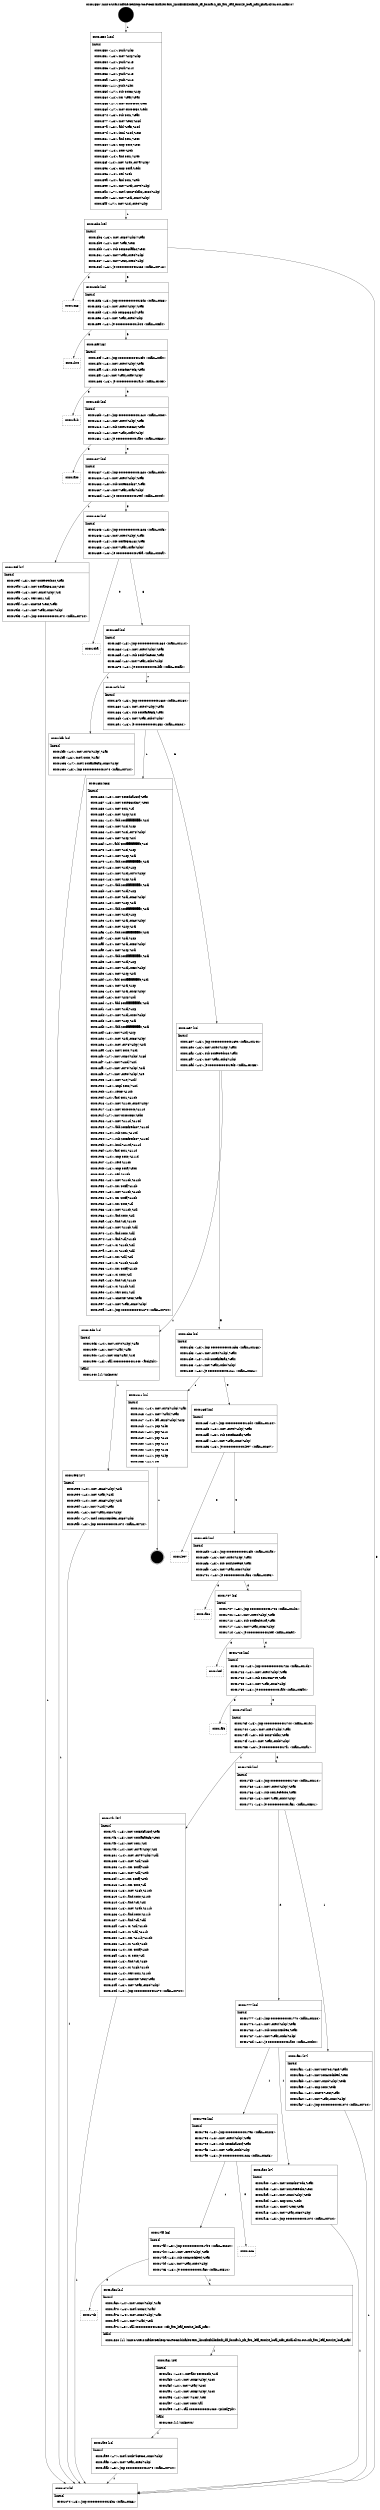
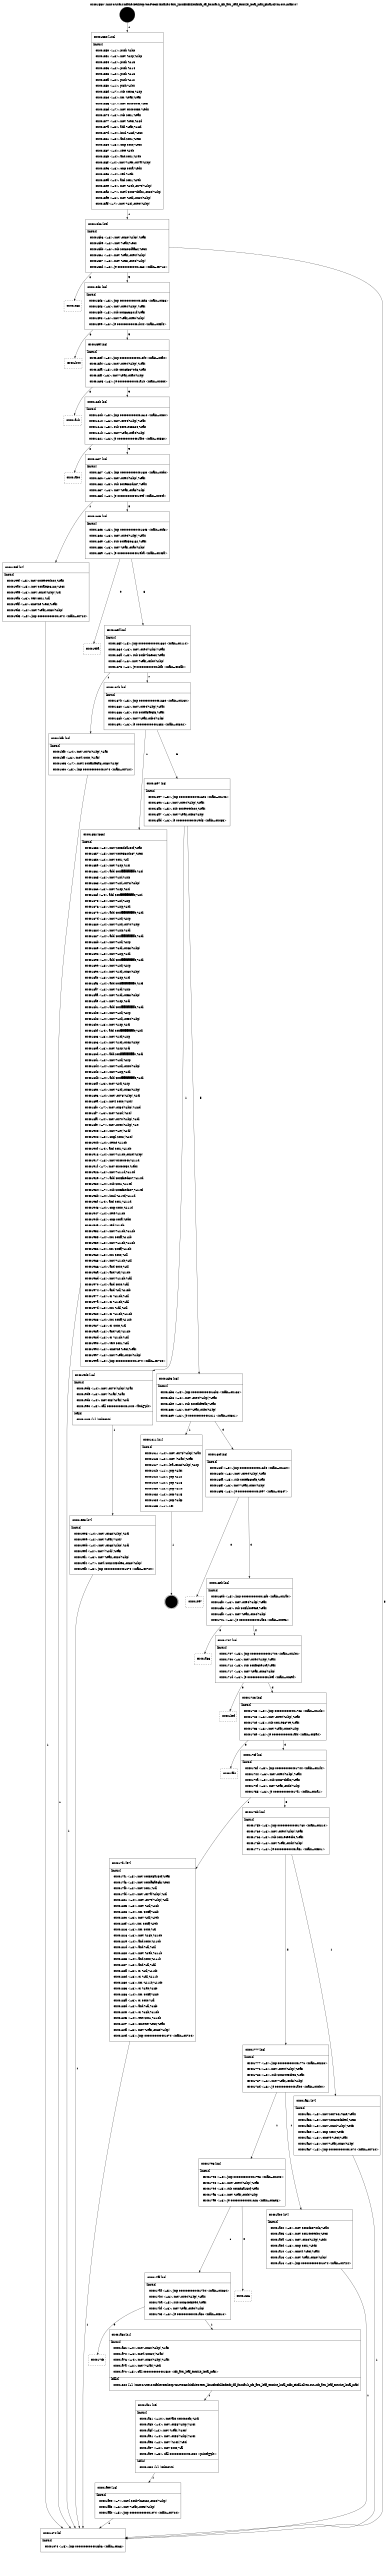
edge "0x401852 [333]" -> "0x401c74 [5]": added, label "1"
